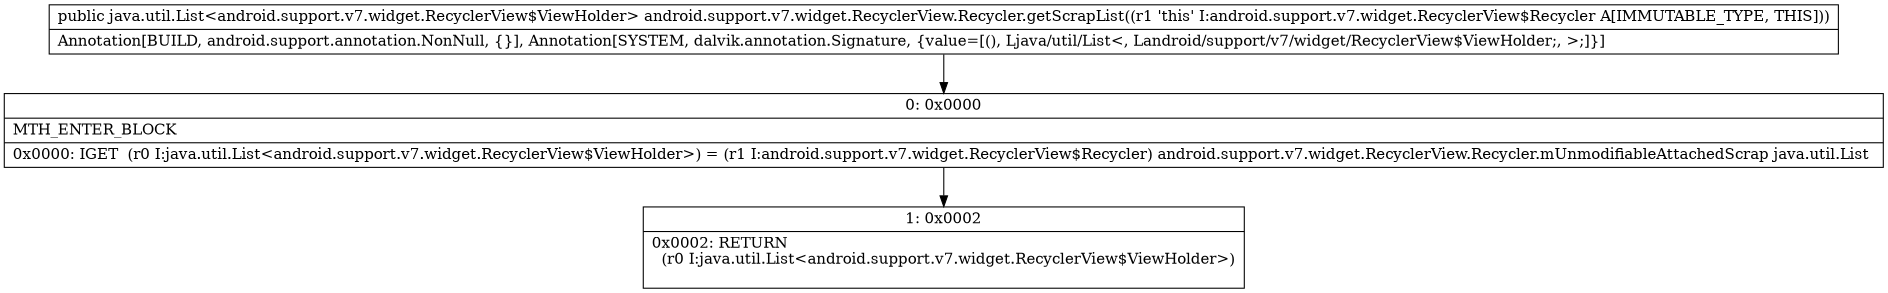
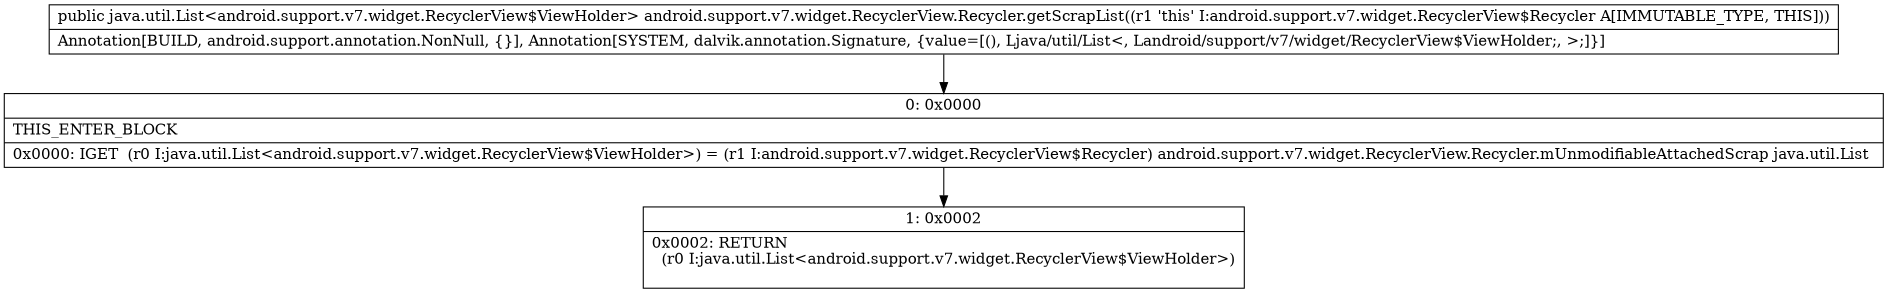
node "0: 0x0000": text "MTH_ENTER_BLOCK" -> "THIS_ENTER_BLOCK"
